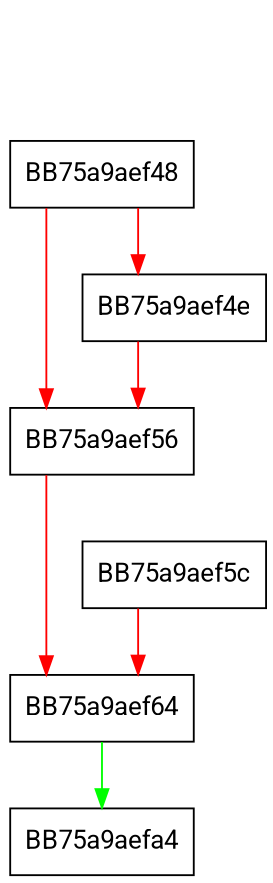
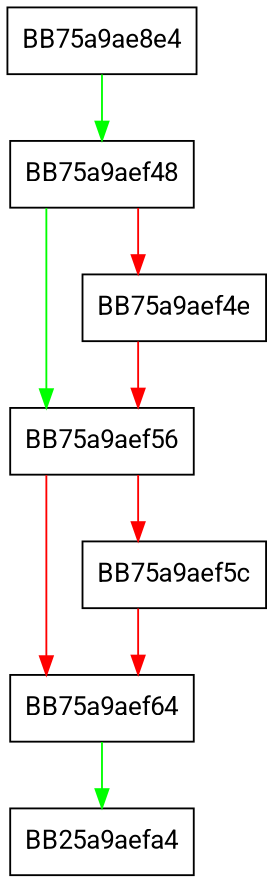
node "BB75a9ae8e4": added
edge "BB75a9aef48" -> "BB75a9aef56": color red -> green
edge "BB75a9aef56" -> "BB75a9aef5c": added
node "BB75a9aefa4": label "BB75a9aefa4" -> "BB25a9aefa4"
